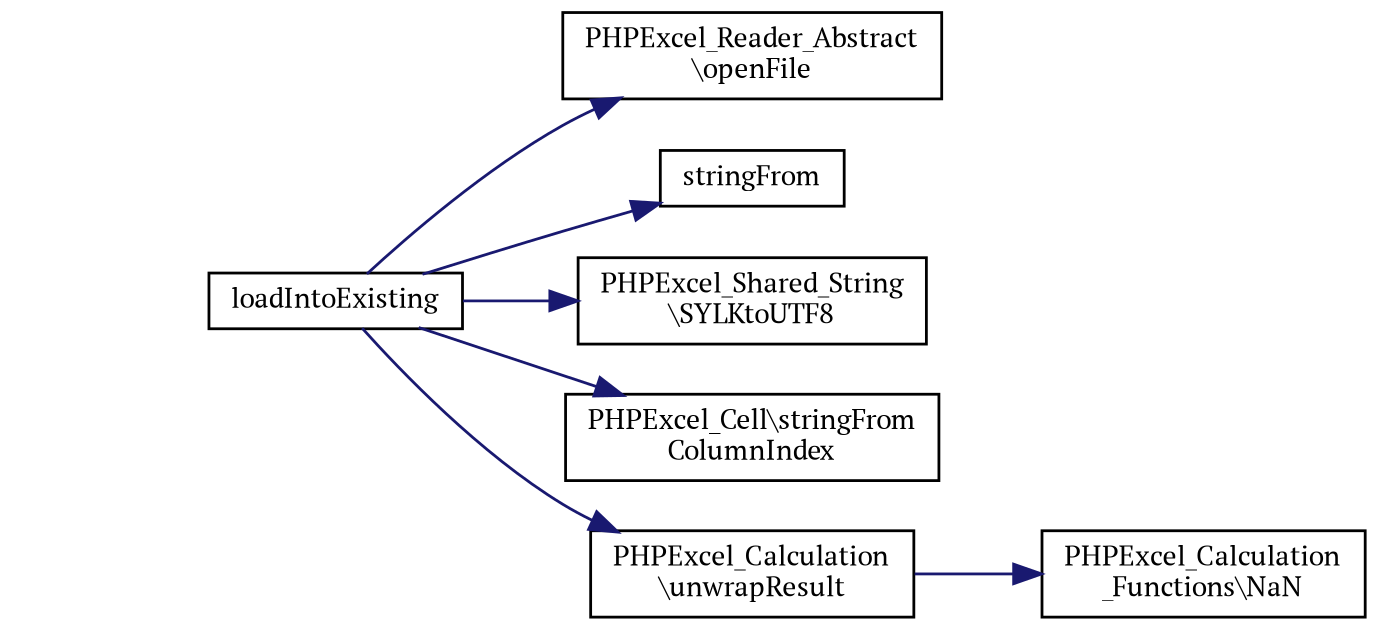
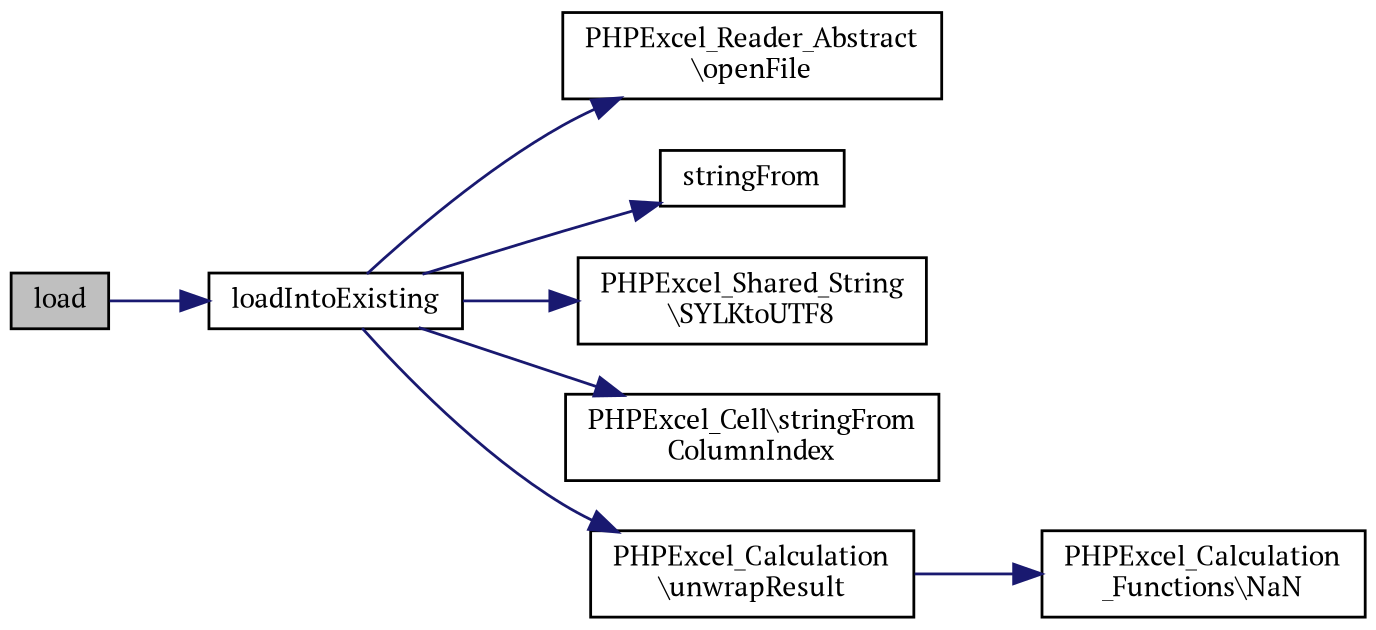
node "load": added
